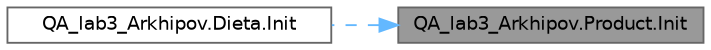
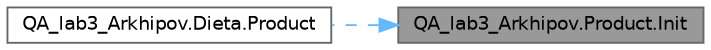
node "QA_lab3_Arkhipov.Dieta.Init": label "QA_lab3_Arkhipov.Dieta.Init" -> "QA_lab3_Arkhipov.Dieta.Product"
